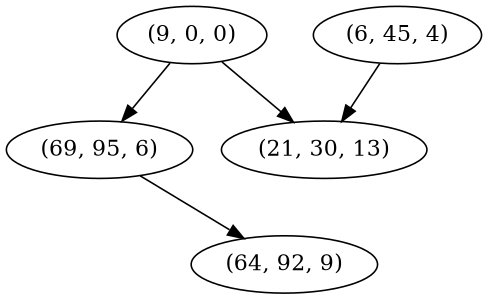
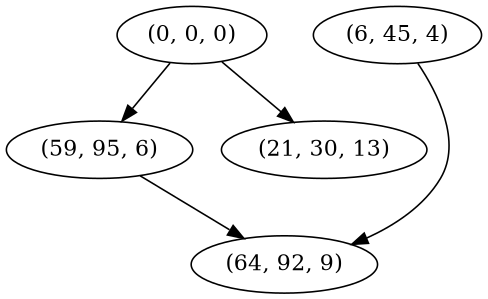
node "(9, 0, 0)": label "(9, 0, 0)" -> "(0, 0, 0)"
edge "(6, 45, 4)" -> "(21, 30, 13)": now "(6, 45, 4)" -> "(64, 92, 9)"
node "(69, 95, 6)": label "(69, 95, 6)" -> "(59, 95, 6)"
